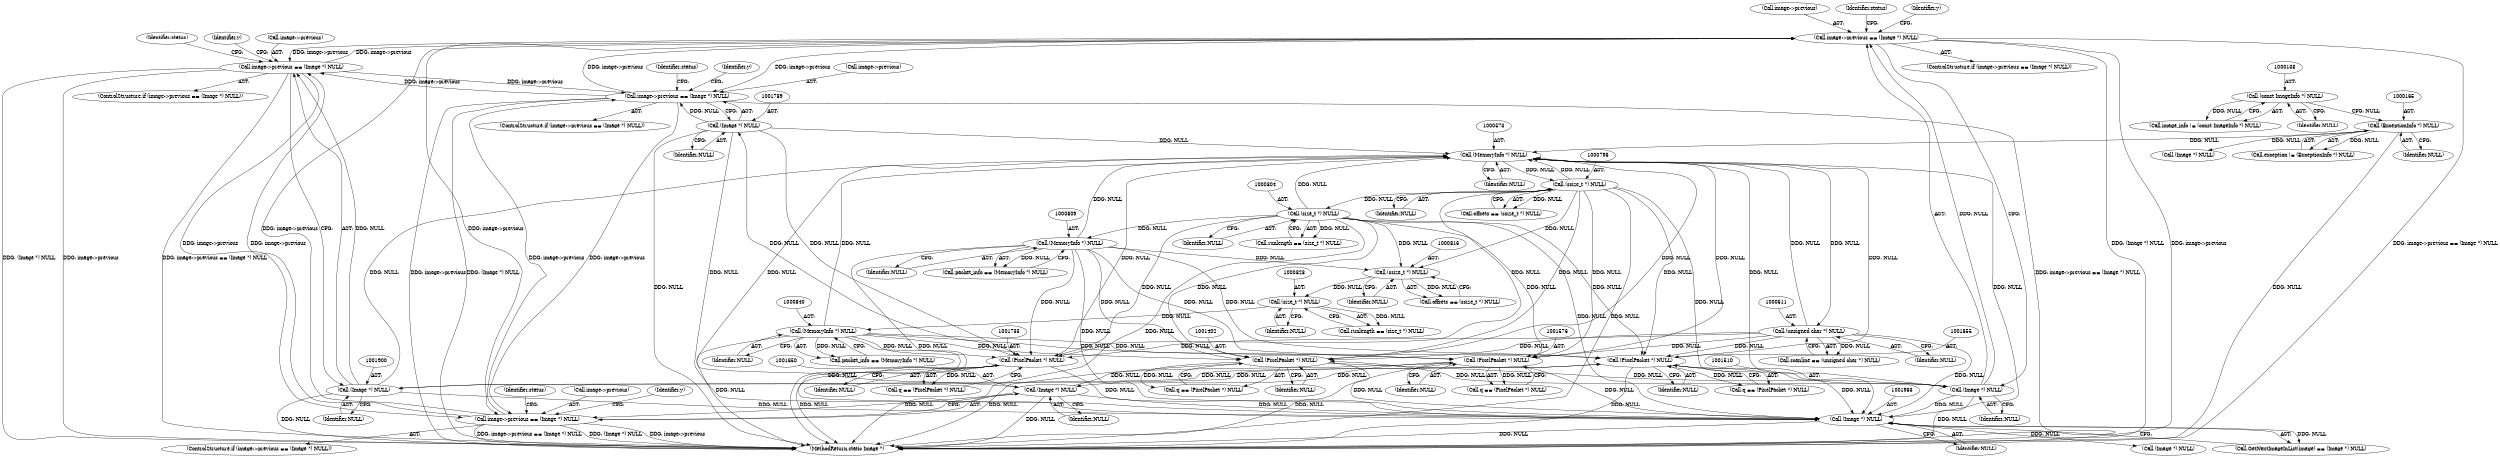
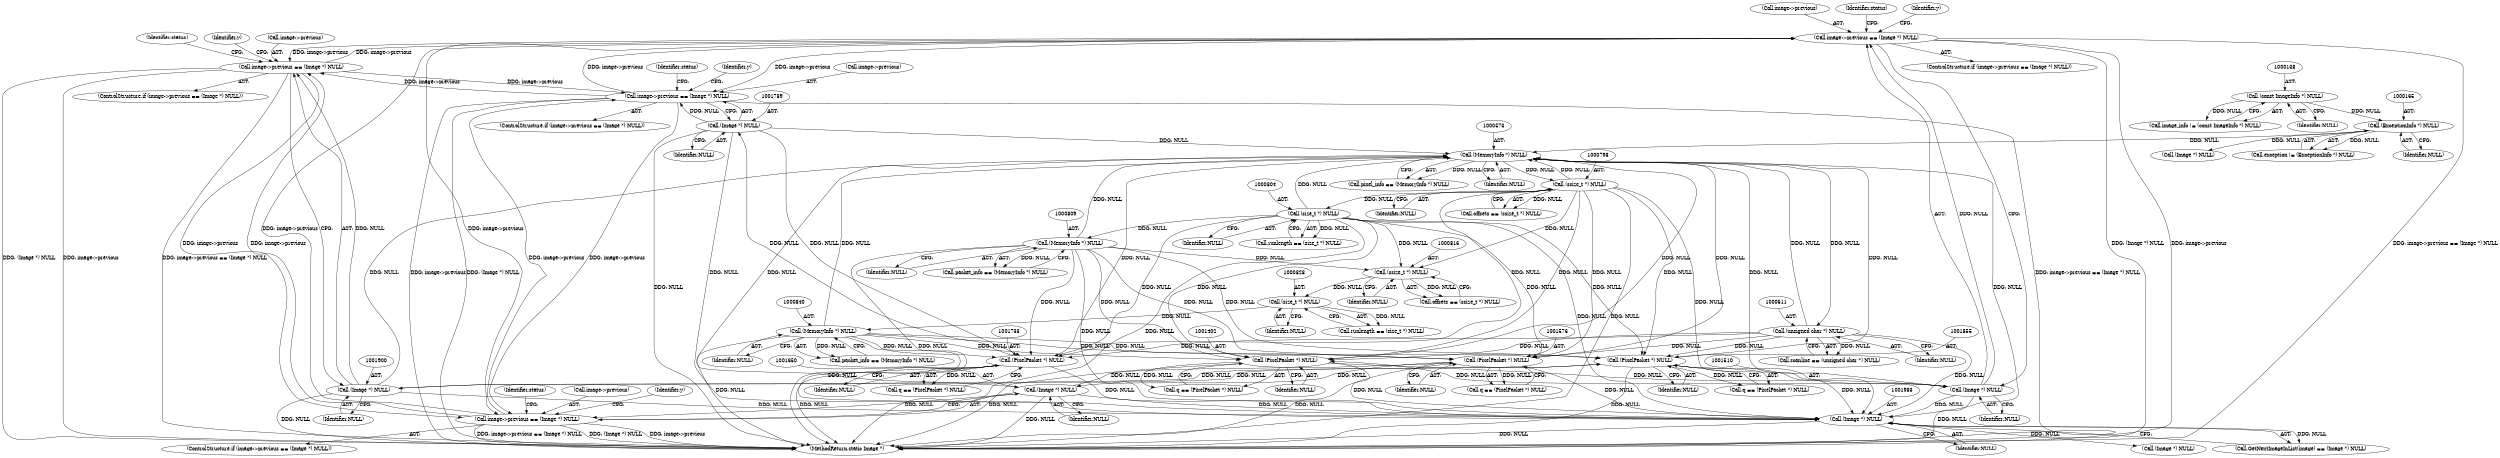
edge "(Call,(const ImageInfo *) NULL)" -> "(Call,(ExceptionInfo *) NULL)": label "CFG: NULL" -> "DDG: NULL"
node "(Call,pixel_info == (MemoryInfo *) NULL)": added
edge "(Call,(ExceptionInfo *) NULL)" -> "(MethodReturn,static Image *)": removed, label "DDG: NULL"
